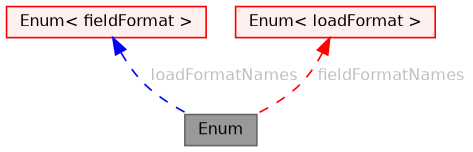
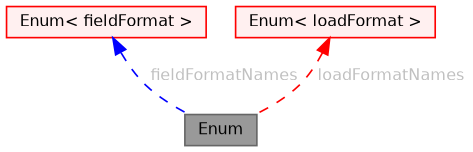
edge "Enum" -> "Enum< fieldFormat >": label " loadFormatNames" -> " fieldFormatNames"
edge "Enum" -> "Enum< loadFormat >": label " fieldFormatNames" -> " loadFormatNames"
